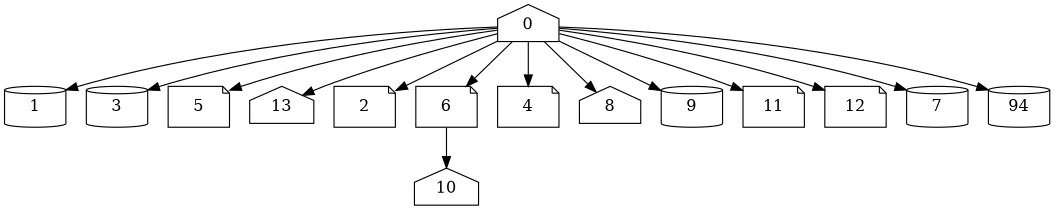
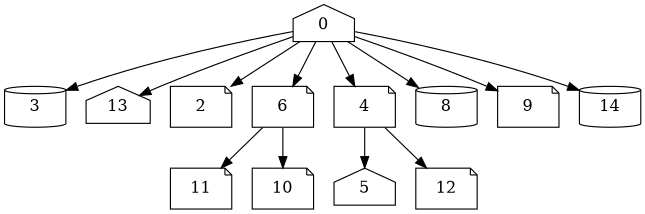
edge "0" -> "5": now "4" -> "5"
edge "0" -> "12": now "4" -> "12"
edge "0" -> "11": now "6" -> "11"
node "1": removed
node "5": shape note -> house
node "8": shape house -> cylinder
node "9": shape cylinder -> note
node "7": removed
node "94": label "94" -> "14"
node "10": shape house -> note
